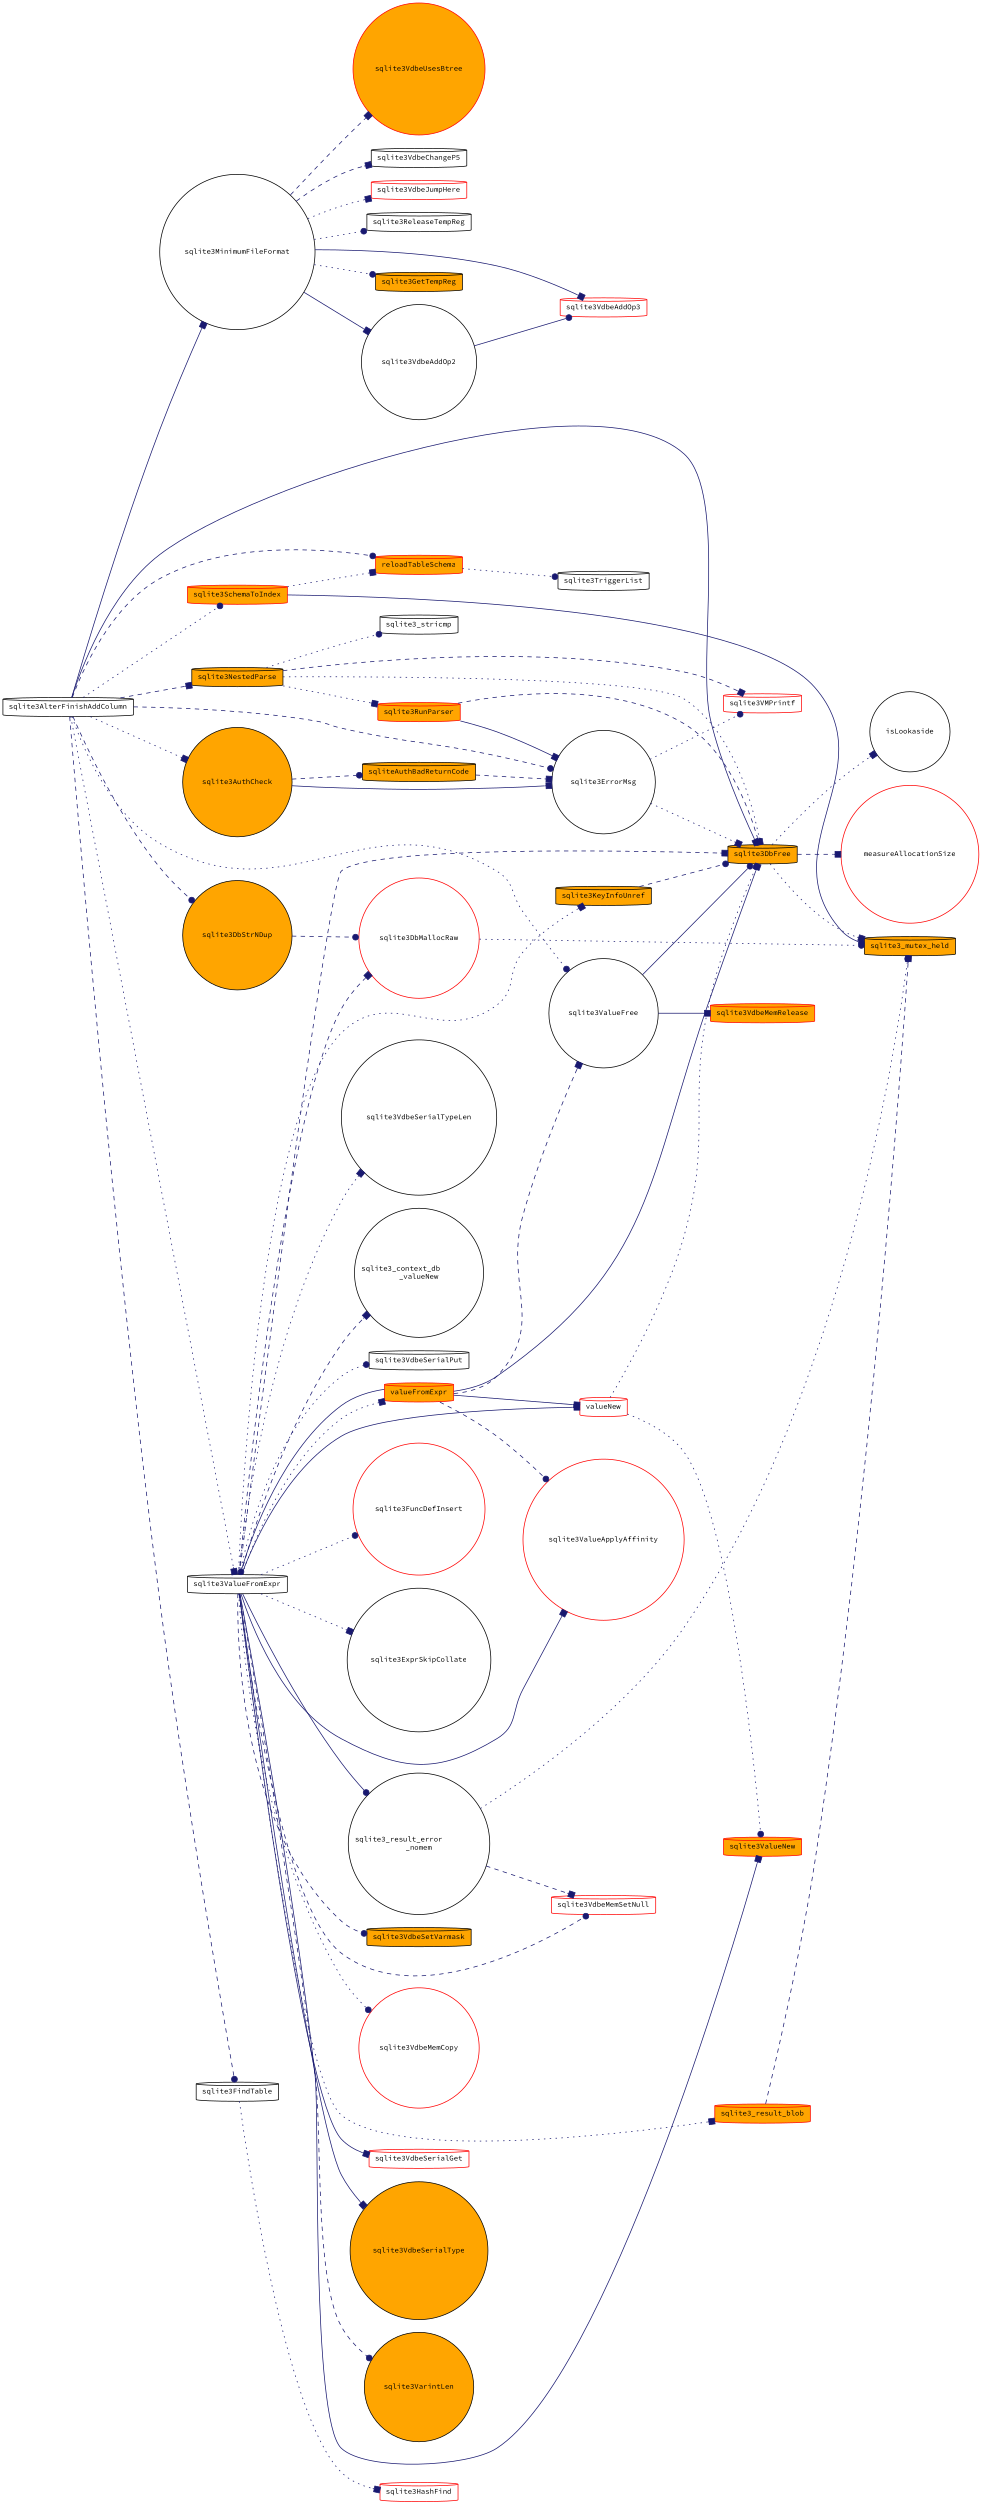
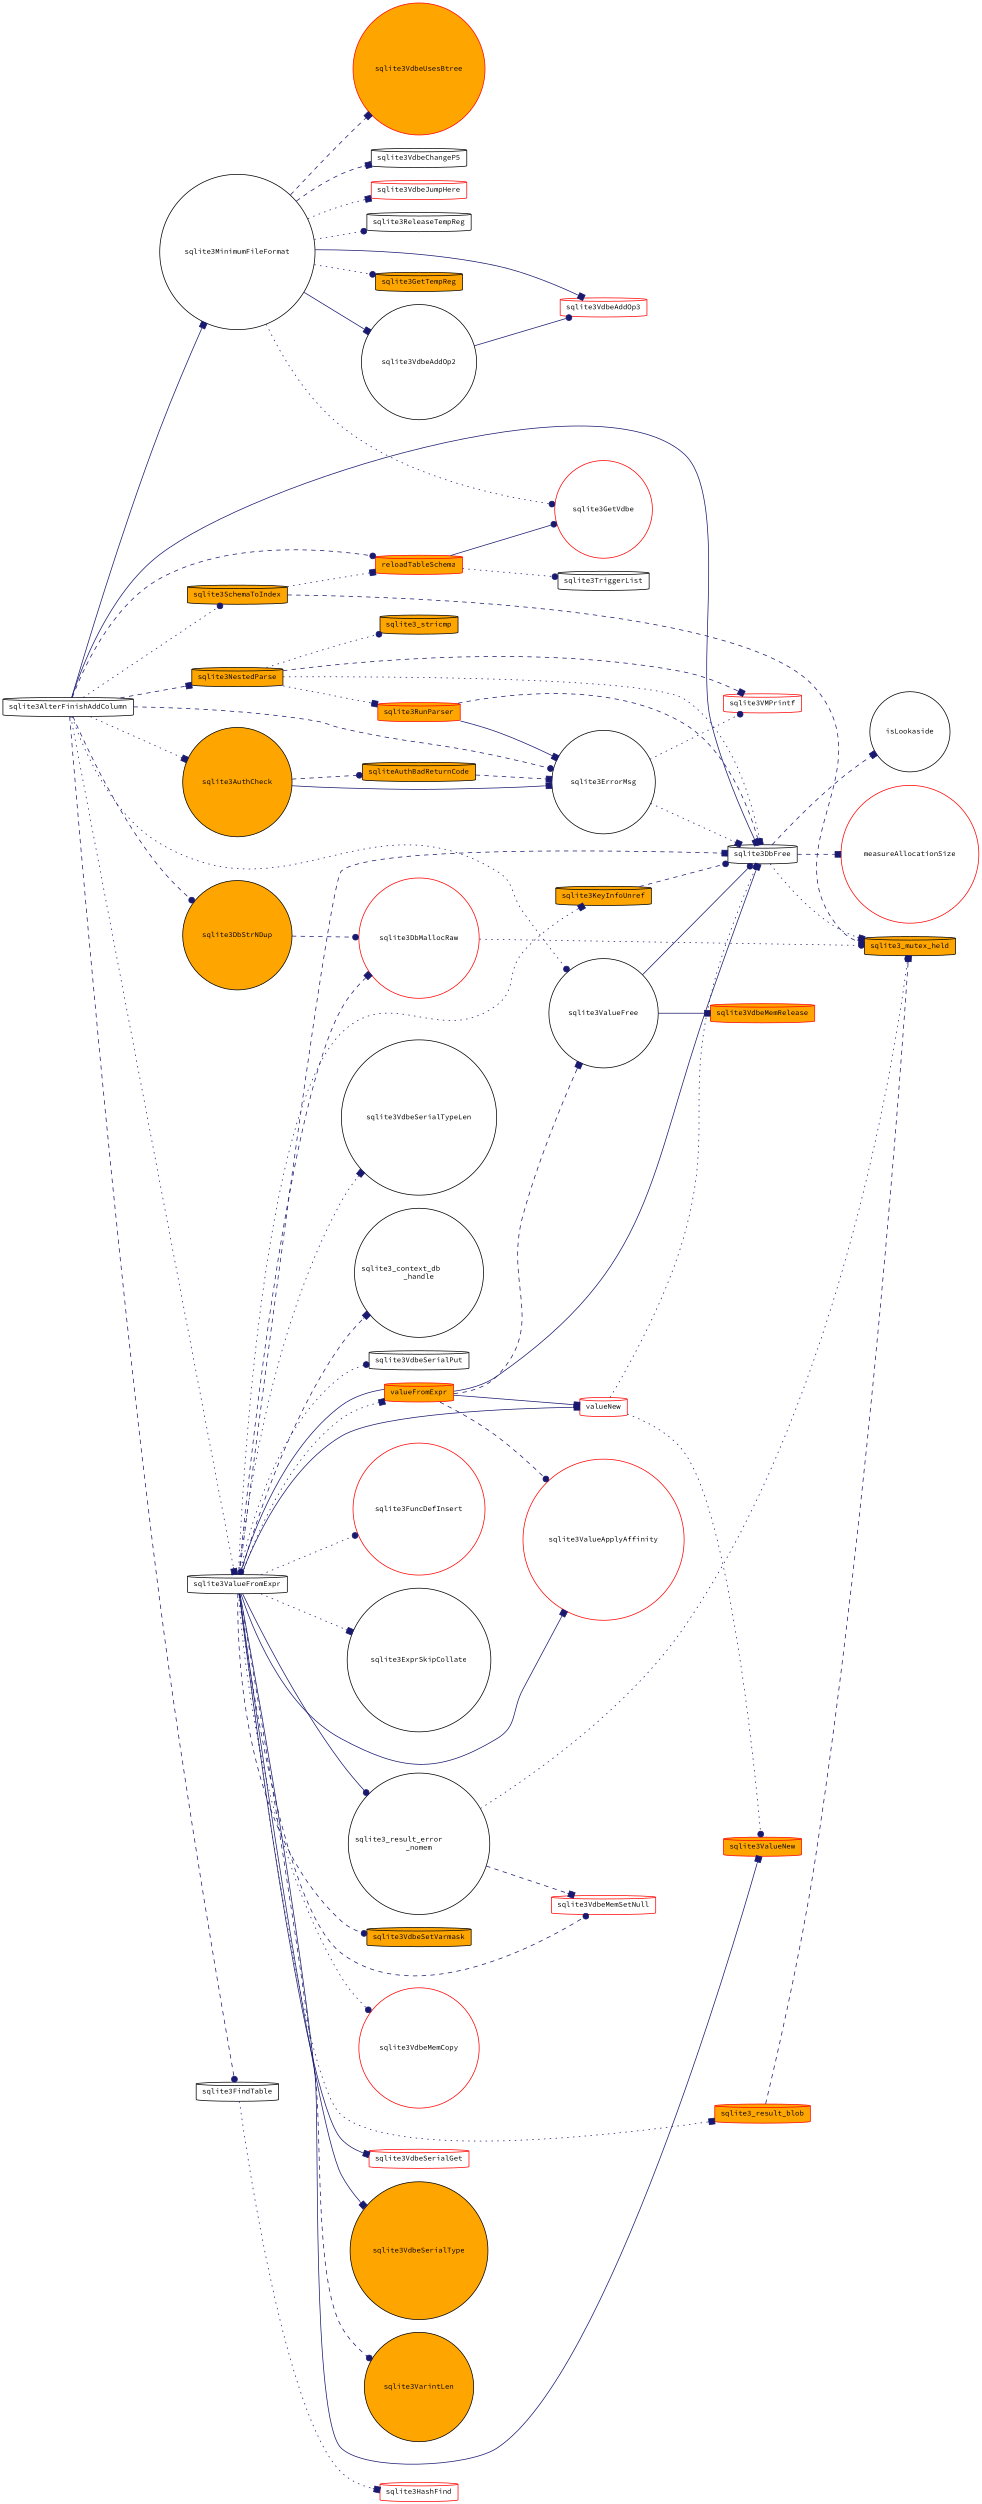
node "sqlite3GetVdbe": added
node "sqlite3SchemaToIndex": color red -> black
node "sqlite3_stricmp": fillcolor white -> orange
edge "sqlite3SchemaToIndex" -> "sqlite3_mutex_held": style solid -> dashed
edge "sqlite3DbFree" -> "isLookaside": style dotted -> dashed
node "sqlite3DbFree": fillcolor orange -> white
node "sqlite3_context_db _valueNew": label "sqlite3_context_db _valueNew" -> "sqlite3_context_db _handle"
